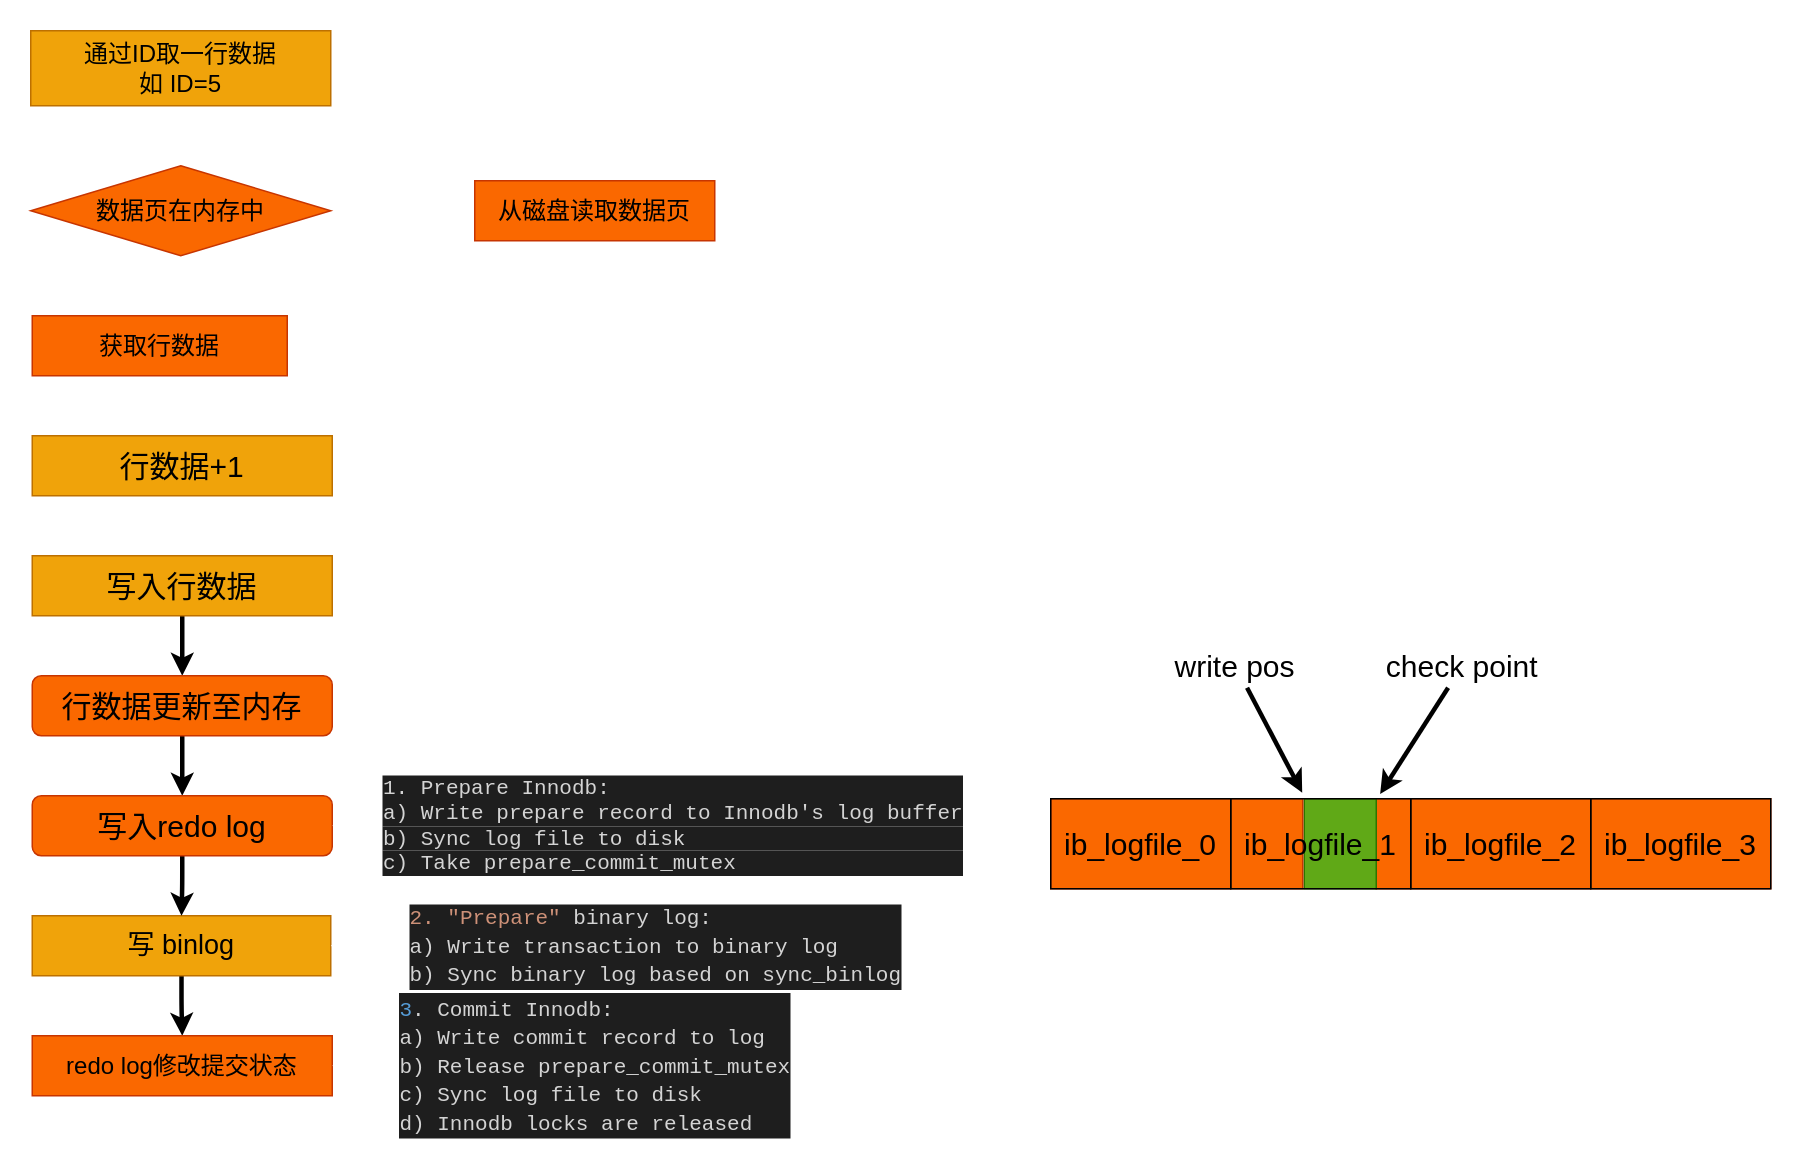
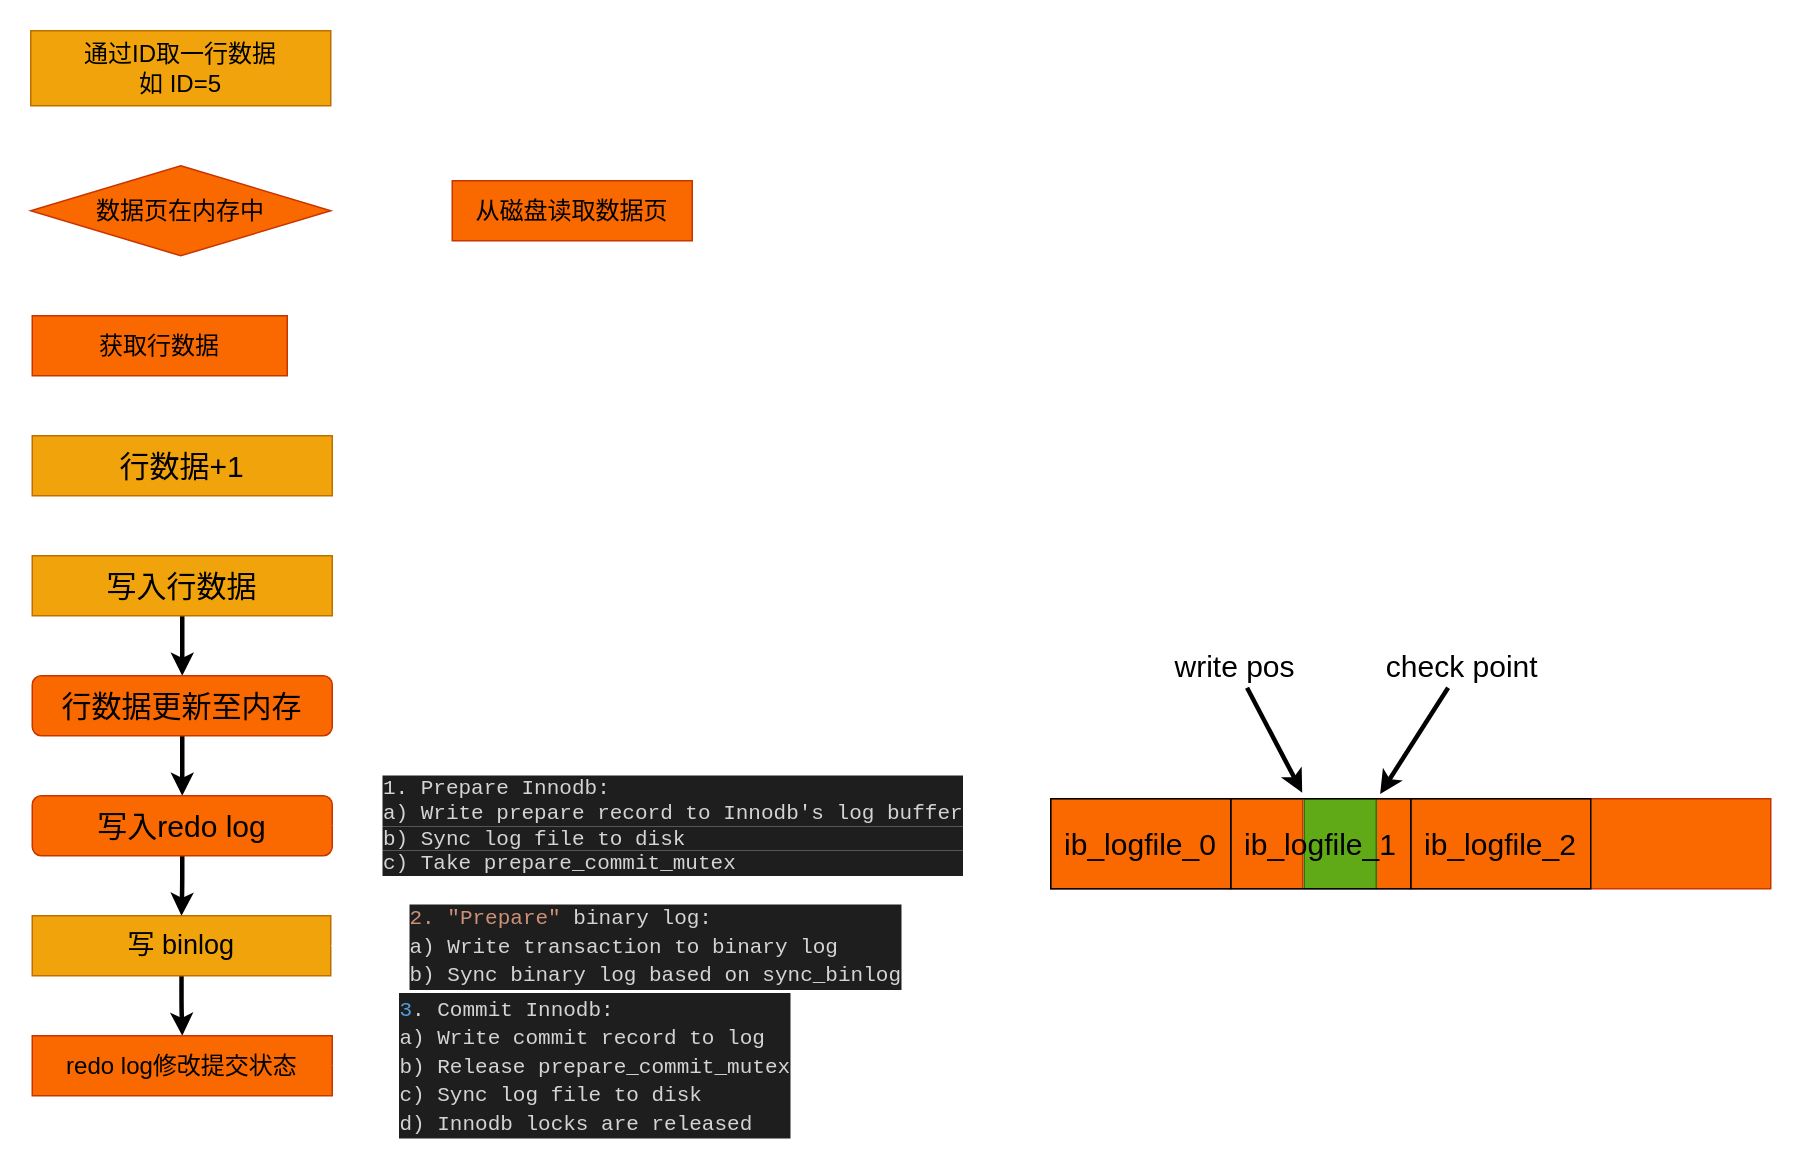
node "从磁盘读取数据页": moved (595, 211) -> (572, 211)
node "ib_logfile_3": removed
